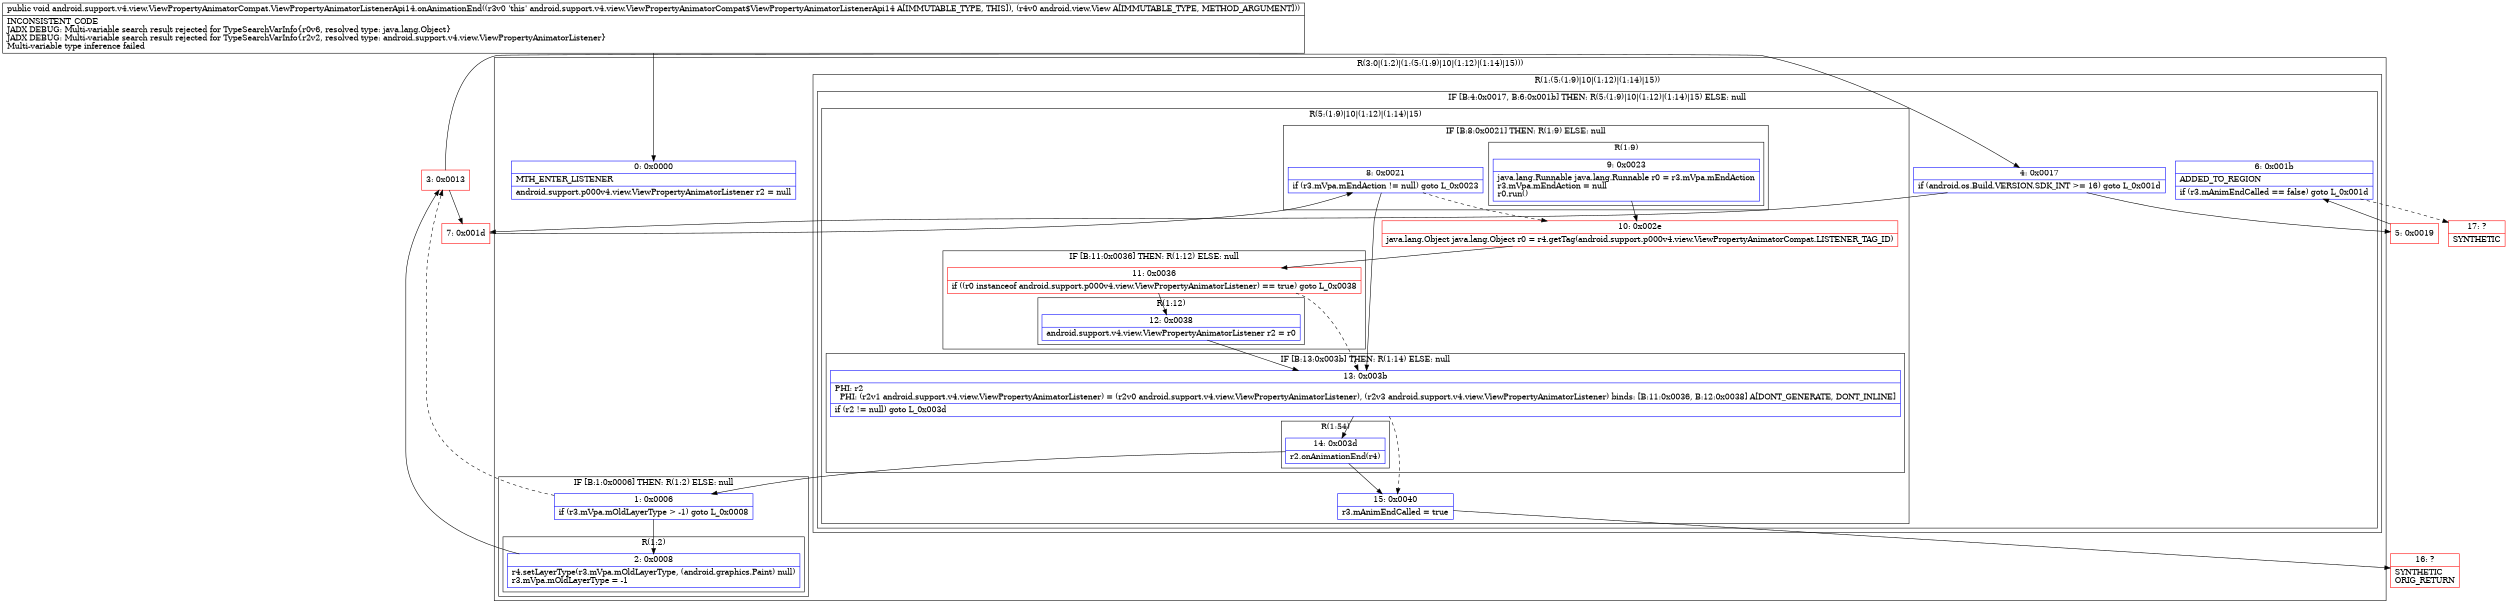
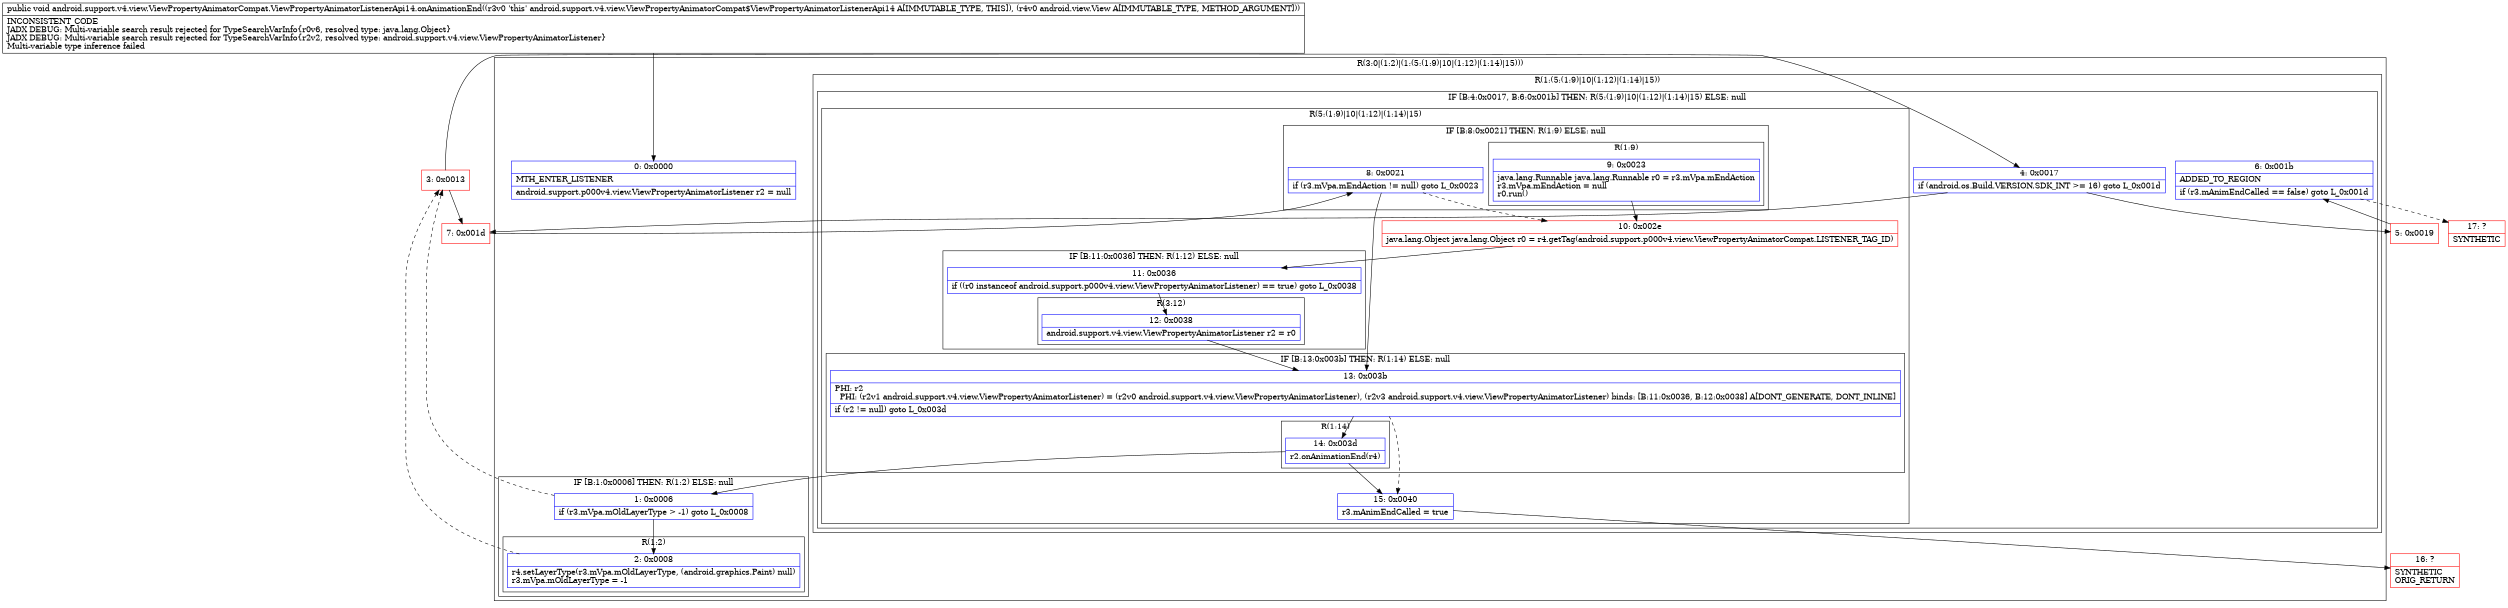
node "11: 0x0036": color red -> blue
cluster "R(1:12)": label "R(1:12)" -> "R(3:12)"
edge "11: 0x0036" -> "13: 0x003b": removed
edge "2: 0x0008" -> "3: 0x0013": style solid -> dashed
cluster "R(1:54)": label "R(1:54)" -> "R(1:14)"
